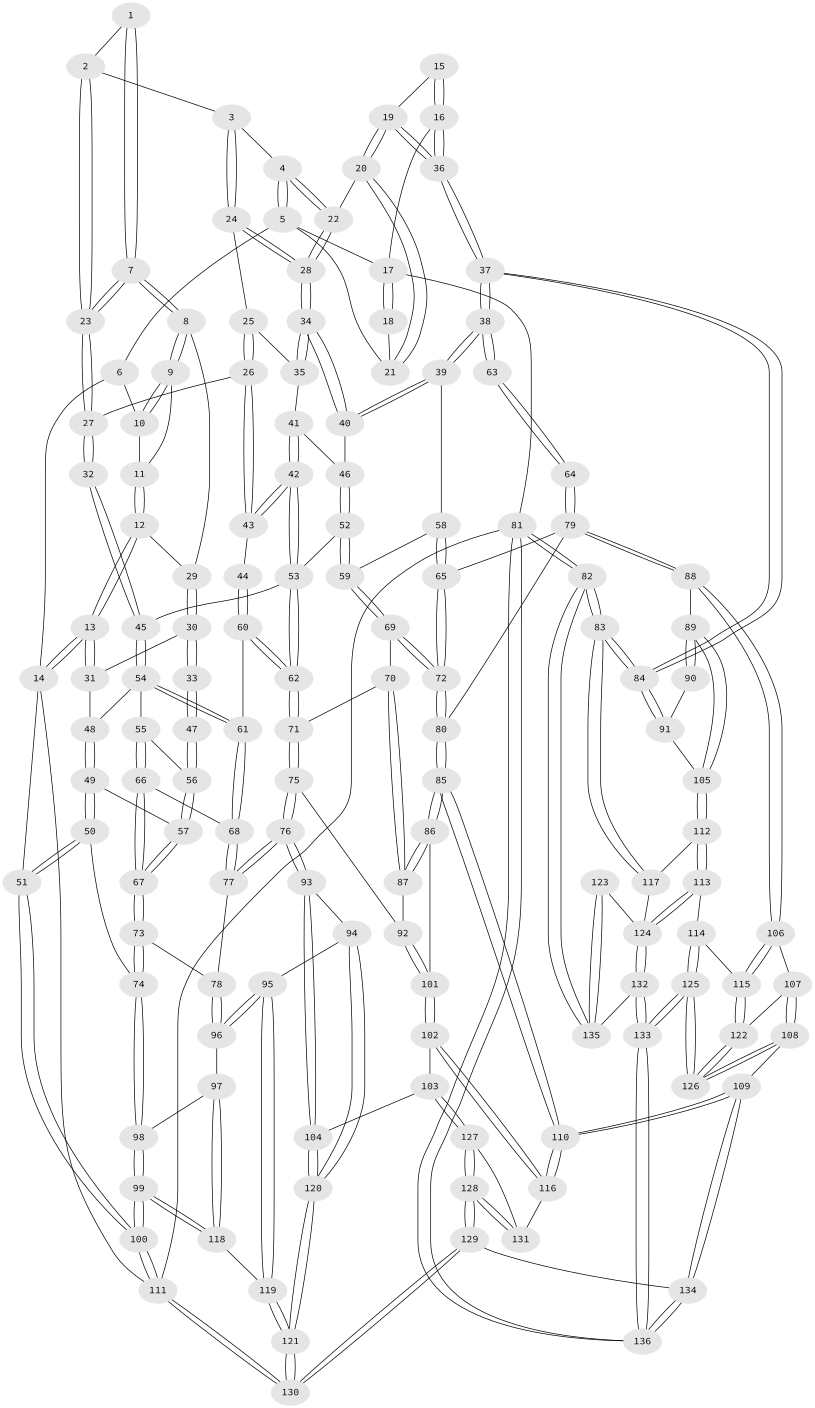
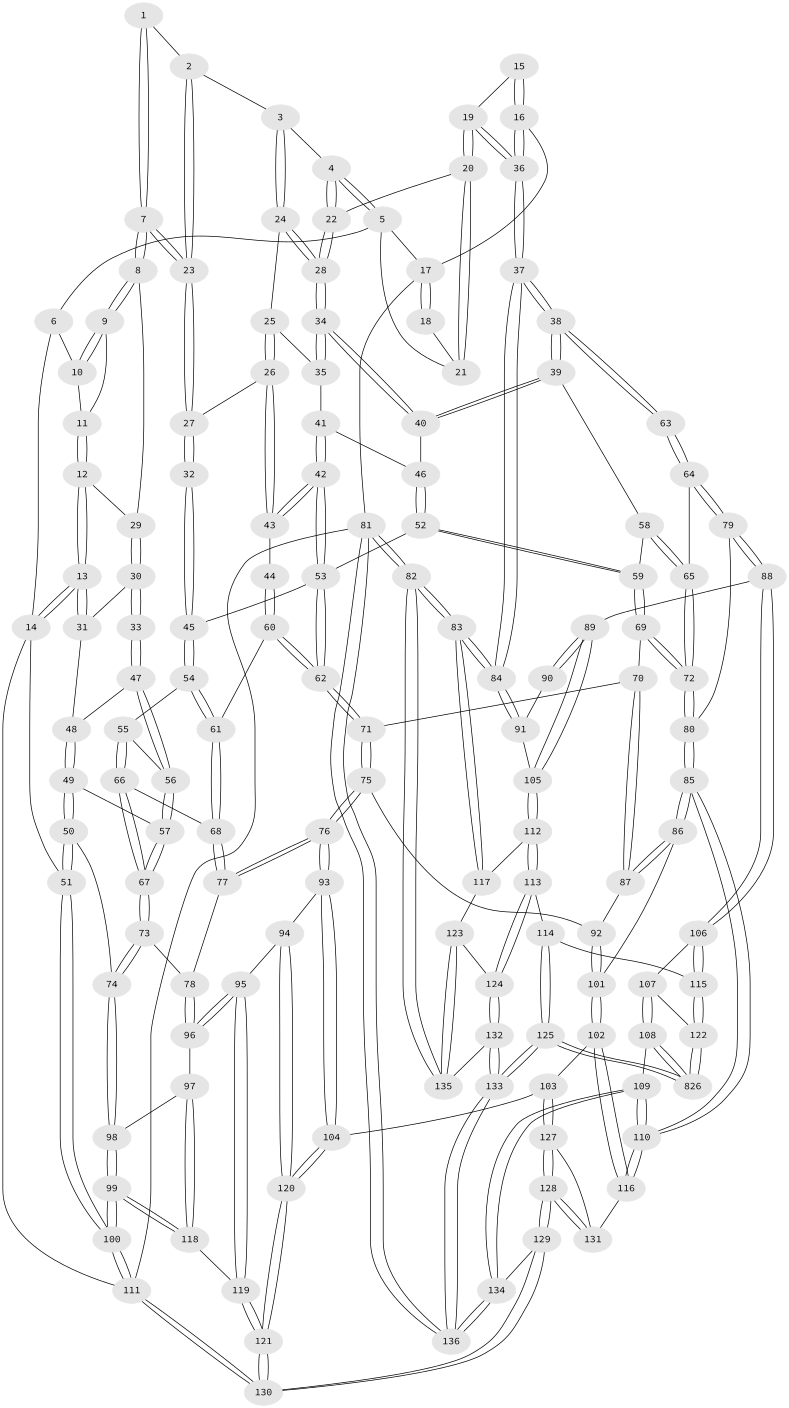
edge "79" -- "65": now "64" -- "65"
edge "54" -- "48": now "47" -- "48"
edge "117" -- "124": now "117" -- "123"
node "126": label "126" -> "826"
